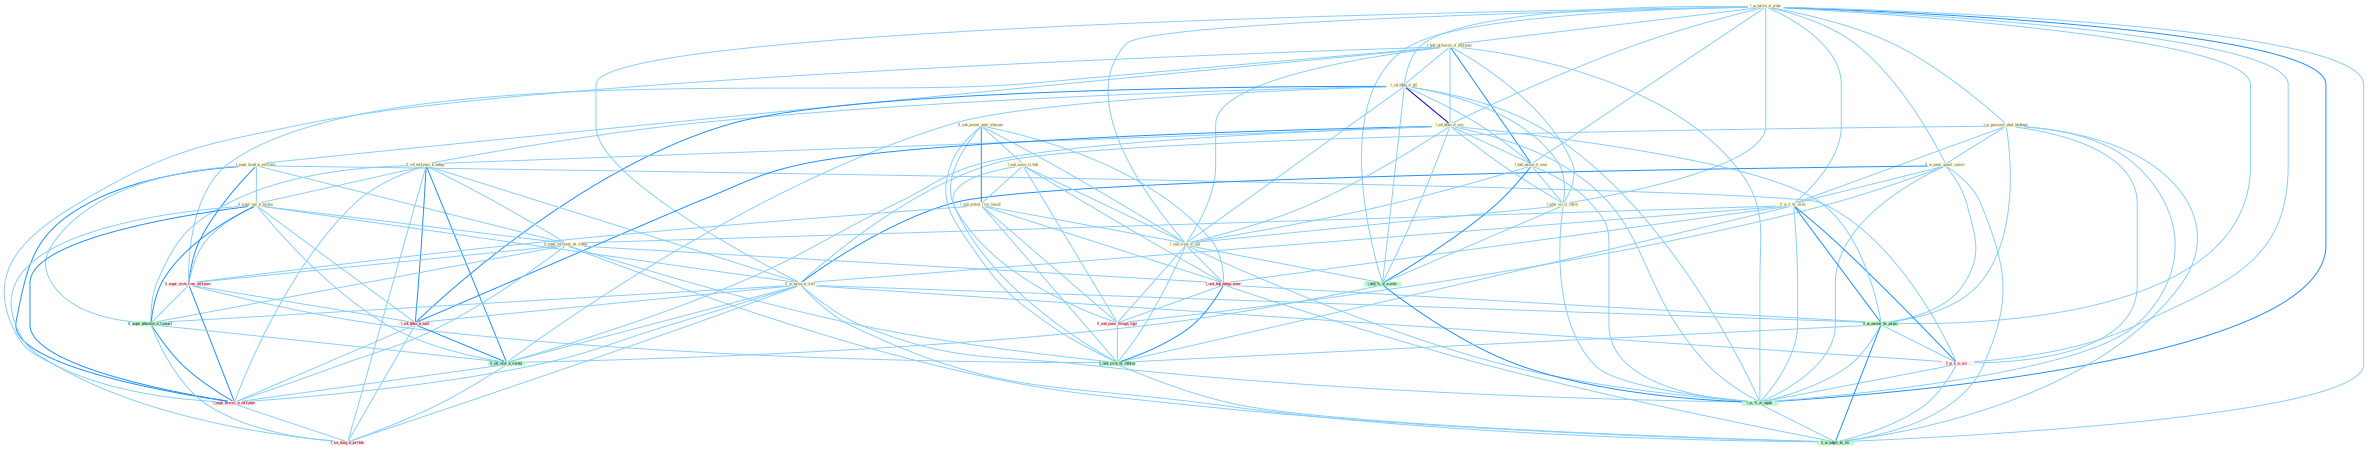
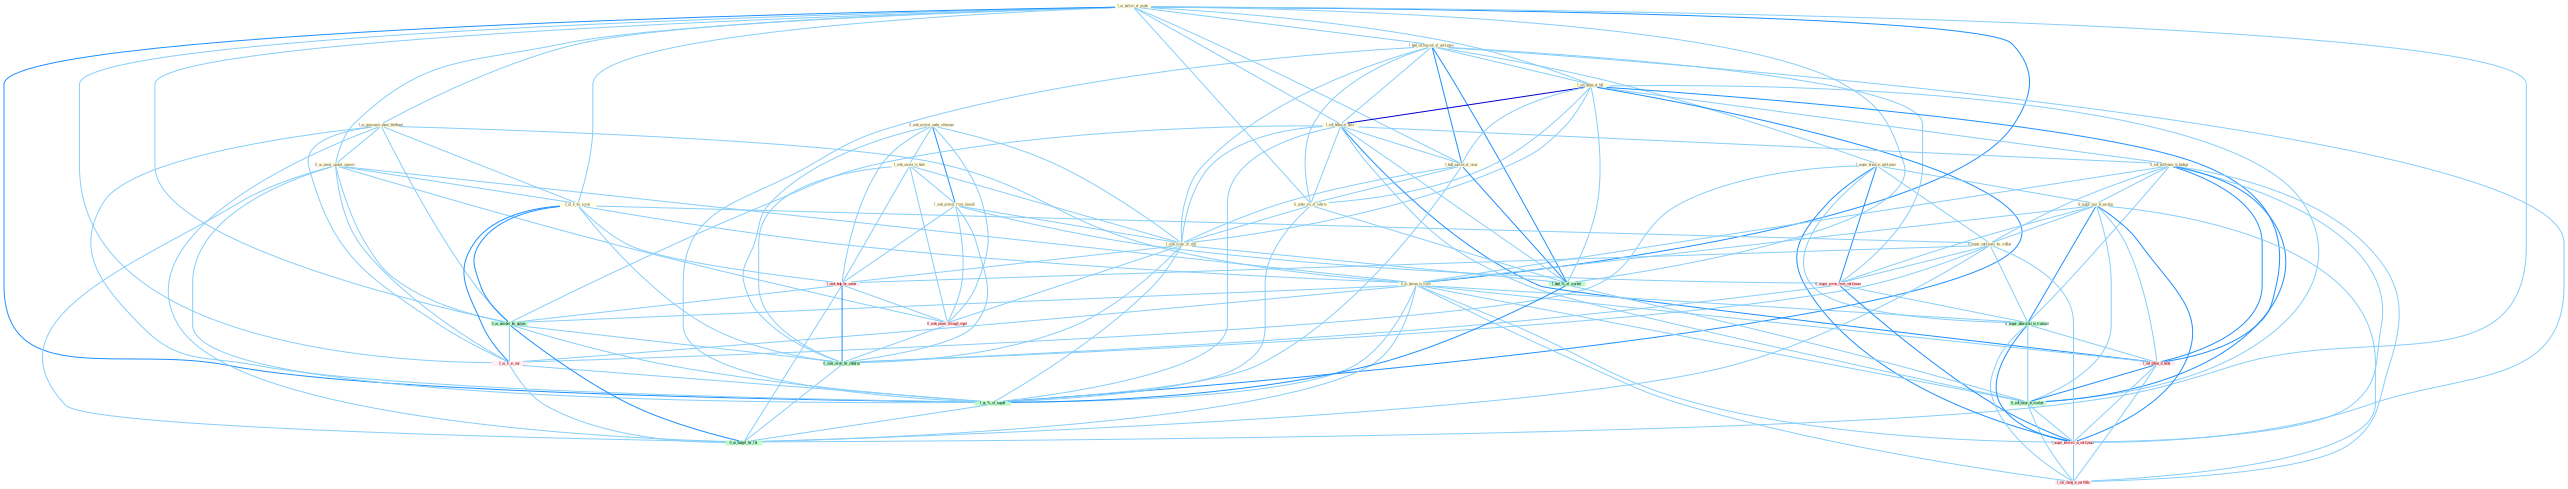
edge "1_us_batteri_of_probe" -- "1_seek_major_of_seat": removed
edge "1_us_batteri_of_probe" -- "0_us_bureau_in_state": color #87cefa -> #1e90ff
edge "1_hold_settlement_of_entitynam" -- "1_hold_%_of_market": added
edge "0_us_power_against_conserv" -- "0_us_bureau_in_state": color #1e90ff -> #87cefa
edge "1_sell_billion_of_bill" -- "1_us_%_of_capabl": color #87cefa -> #1e90ff
node "1_usher_era_of_reform": label "1_usher_era_of_reform" -> "6_usher_era_of_reform"
edge "0_us_power_against_conserv" -- "0_us_it_as_wai": added
node "1_seek_help_bodega_owner": label "1_seek_help_bodega_owner" -> "1_seek_help_for_owner"
edge "0_acquir_servic_from_entitynam" -- "1_sell_billion_in_bond": now "0_acquir_laboratori_in_transact" -- "1_sell_billion_in_bond"
edge "0_us_it_for_servic" -- "1_us_%_of_capabl": removed
